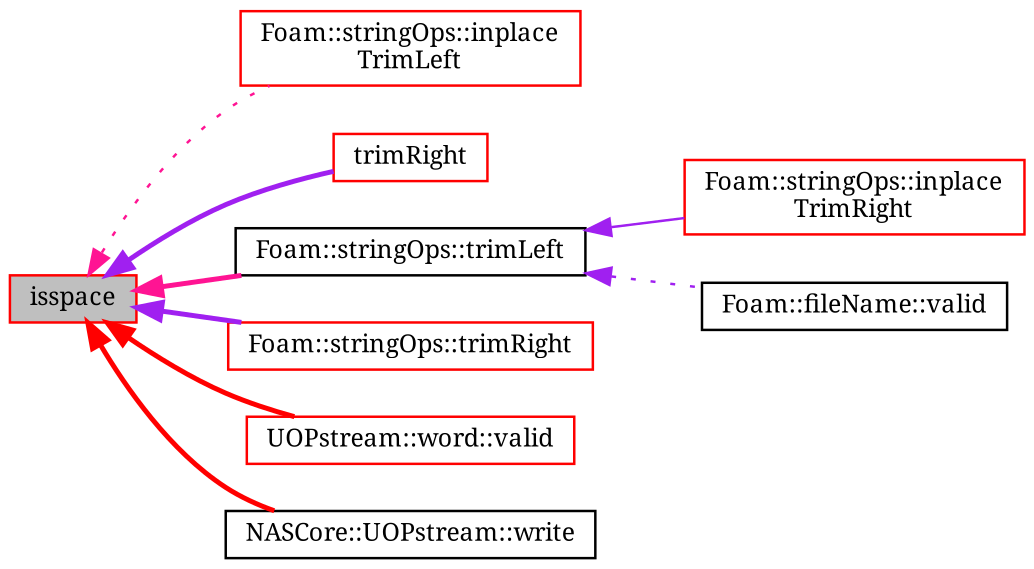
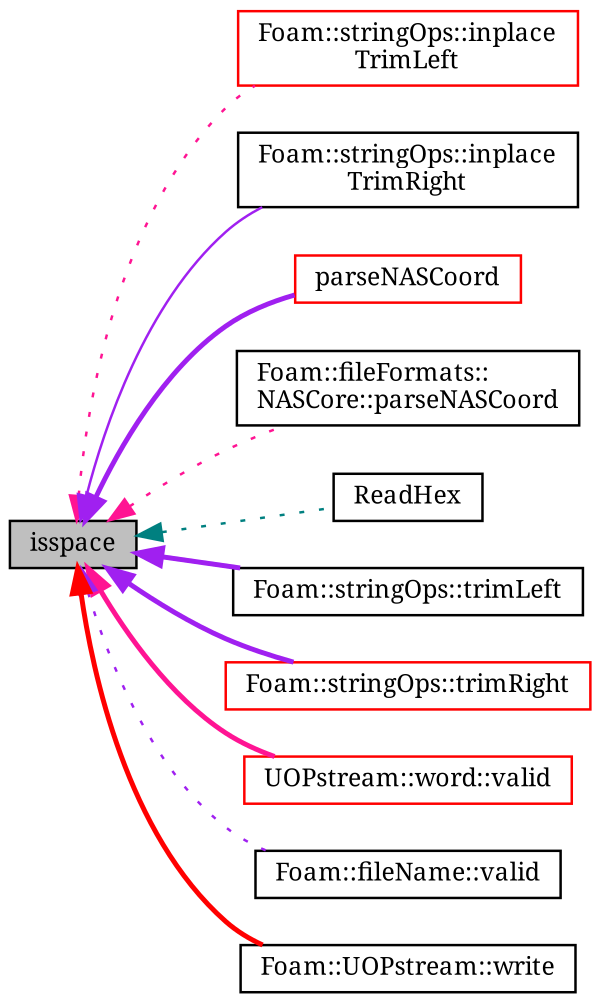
node "trimRight": label "trimRight" -> "parseNASCoord"
node "Foam::stringOps::inplace TrimRight": color red -> black
edge "Foam::stringOps::inplace TrimRight" -> "Foam::stringOps::trimLeft": now "Foam::stringOps::inplace TrimRight" -> "isspace"
edge "Foam::stringOps::trimLeft" -> "isspace": color deeppink -> purple
edge "Foam::fileName::valid" -> "Foam::stringOps::trimLeft": now "Foam::fileName::valid" -> "isspace"
node "isspace": color red -> black
edge "UOPstream::word::valid" -> "isspace": color red -> deeppink
node "Foam::fileFormats:: NASCore::parseNASCoord": added
node "ReadHex": added
node "NASCore::UOPstream::write": label "NASCore::UOPstream::write" -> "Foam::UOPstream::write"
